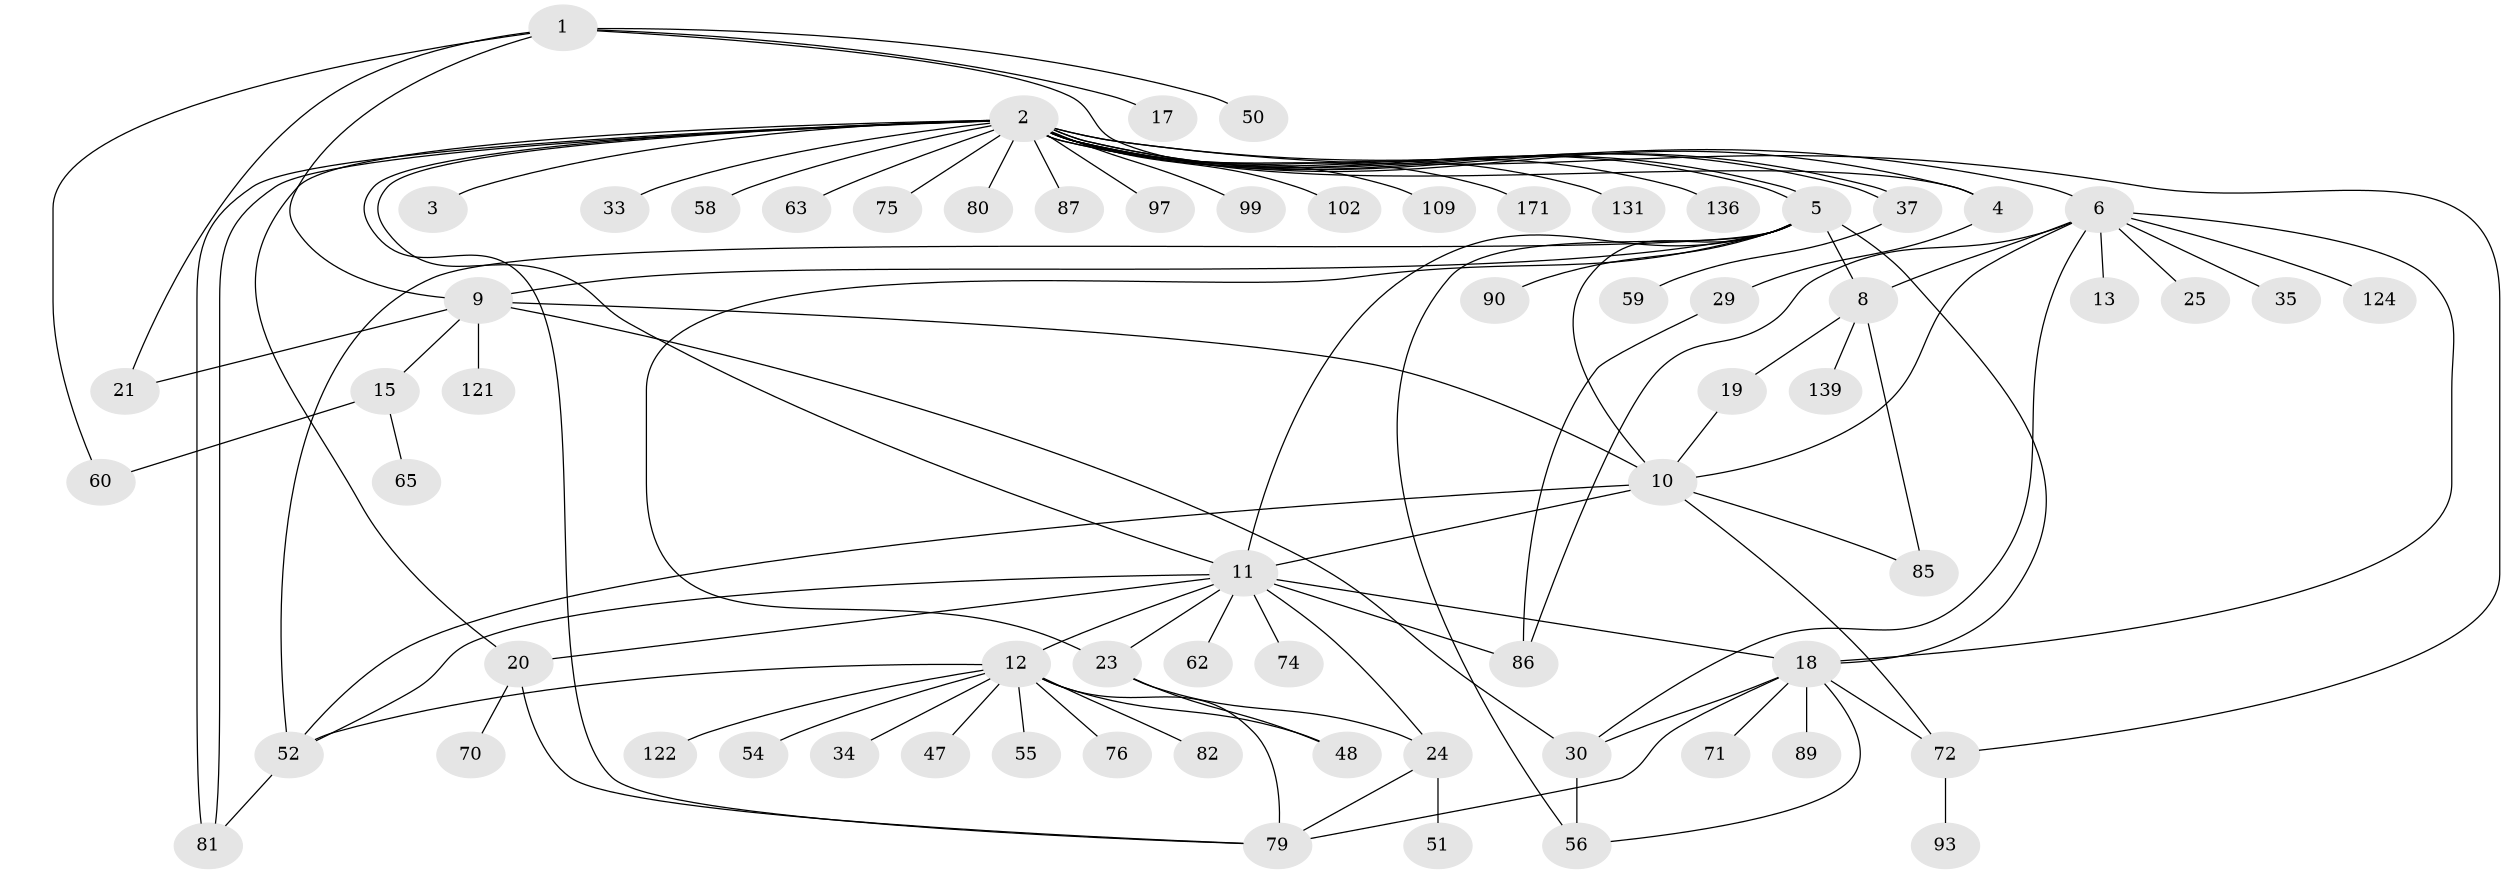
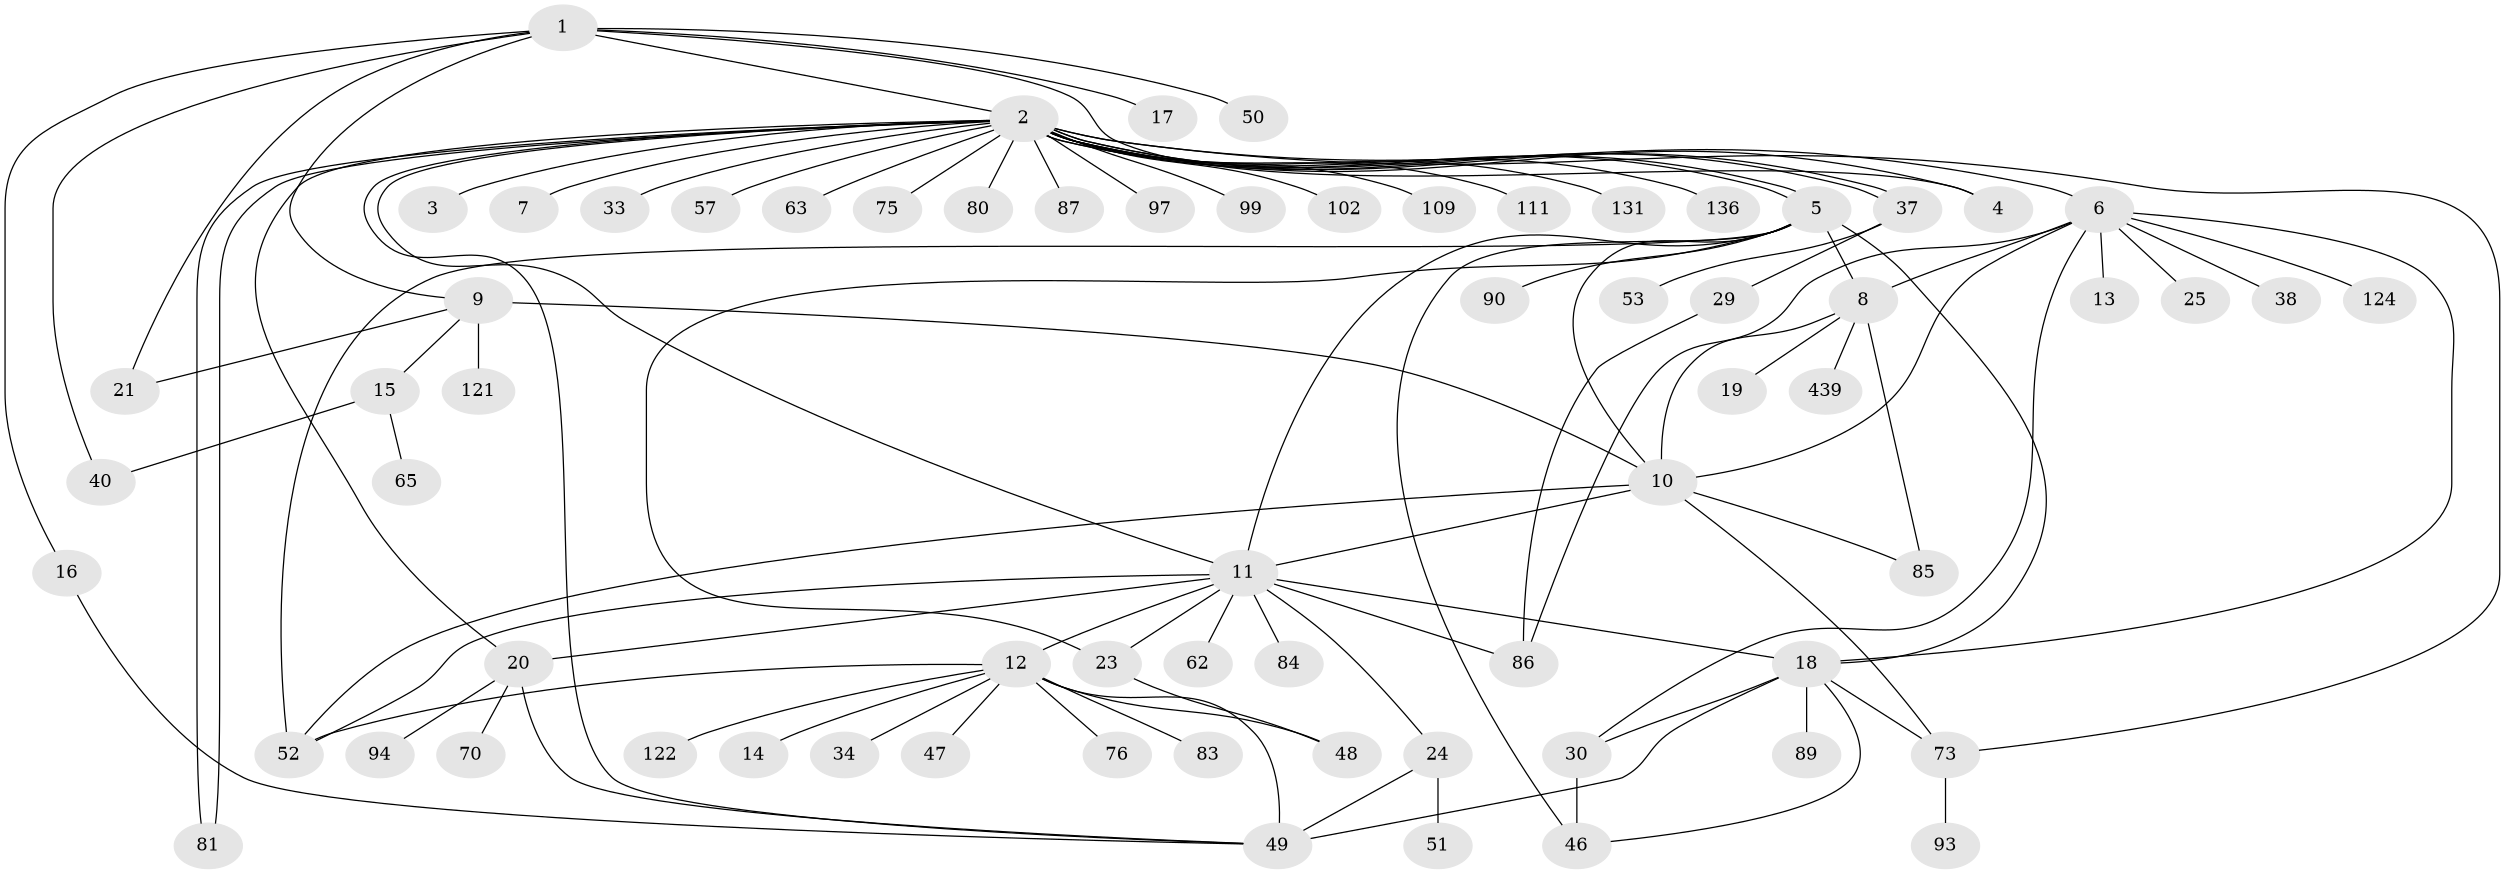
edge "1" -- "2": added
node "7": added
node "58": label "58" -> "57"
node "171": label "171" -> "111"
edge "4" -- "29": now "37" -- "29"
edge "5" -- "9": removed
node "59": label "59" -> "53"
node "35": label "35" -> "38"
node "139": label "139" -> "439"
edge "19" -- "10": now "8" -- "10"
edge "9" -- "30": removed
node "60": label "60" -> "40"
node "16": added
node "74": label "74" -> "84"
edge "23" -- "24": removed
node "94": added
node "54": label "54" -> "14"
node "55": removed
node "82": label "82" -> "83"
node "71": removed
node "72": label "72" -> "73"
edge "52" -- "81": removed
node "79": label "79" -> "49"
node "56": label "56" -> "46"
